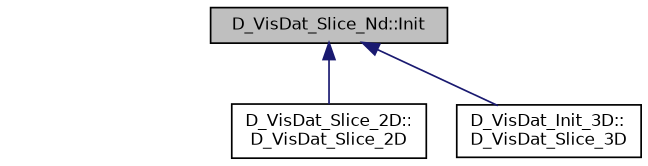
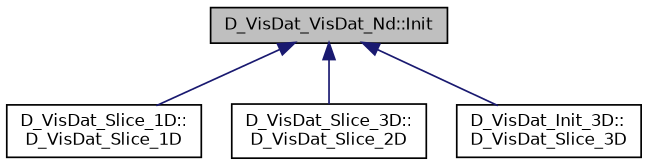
node "D_VisDat_Slice_Nd::Init": label "D_VisDat_Slice_Nd::Init" -> "D_VisDat_VisDat_Nd::Init"
node "D_VisDat_Slice_1D:: D_VisDat_Slice_1D": added
node "D_VisDat_Slice_2D:: D_VisDat_Slice_2D": label "D_VisDat_Slice_2D:: D_VisDat_Slice_2D" -> "D_VisDat_Slice_3D:: D_VisDat_Slice_2D"
